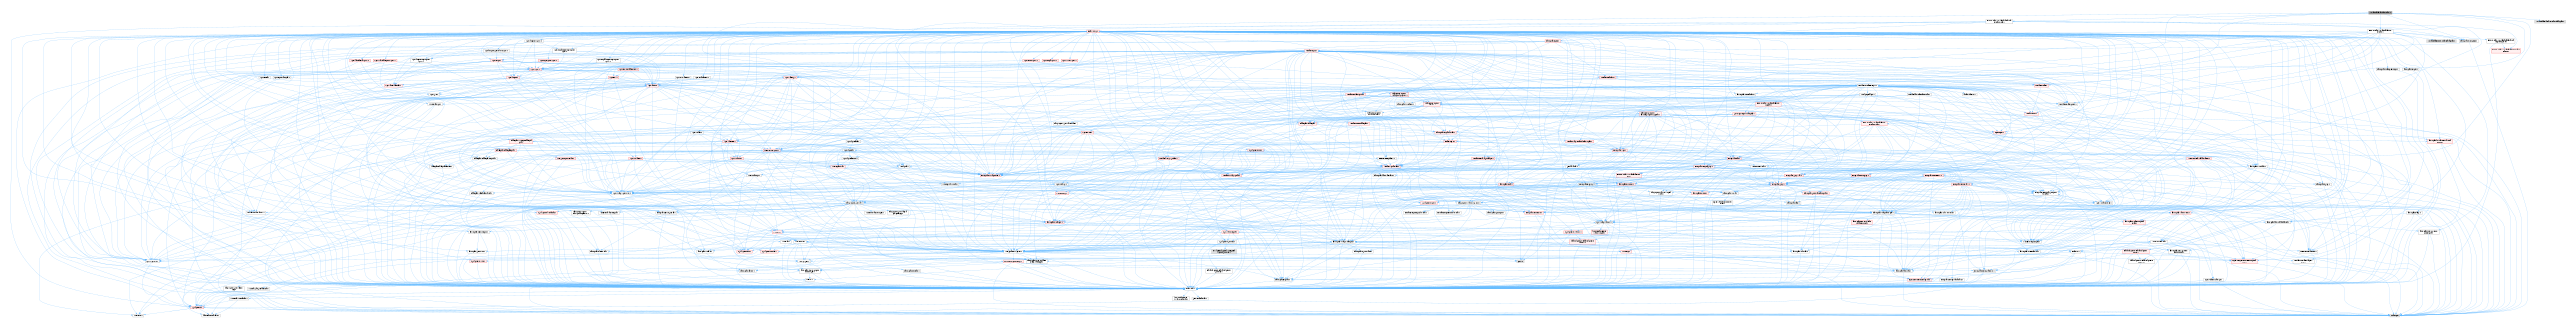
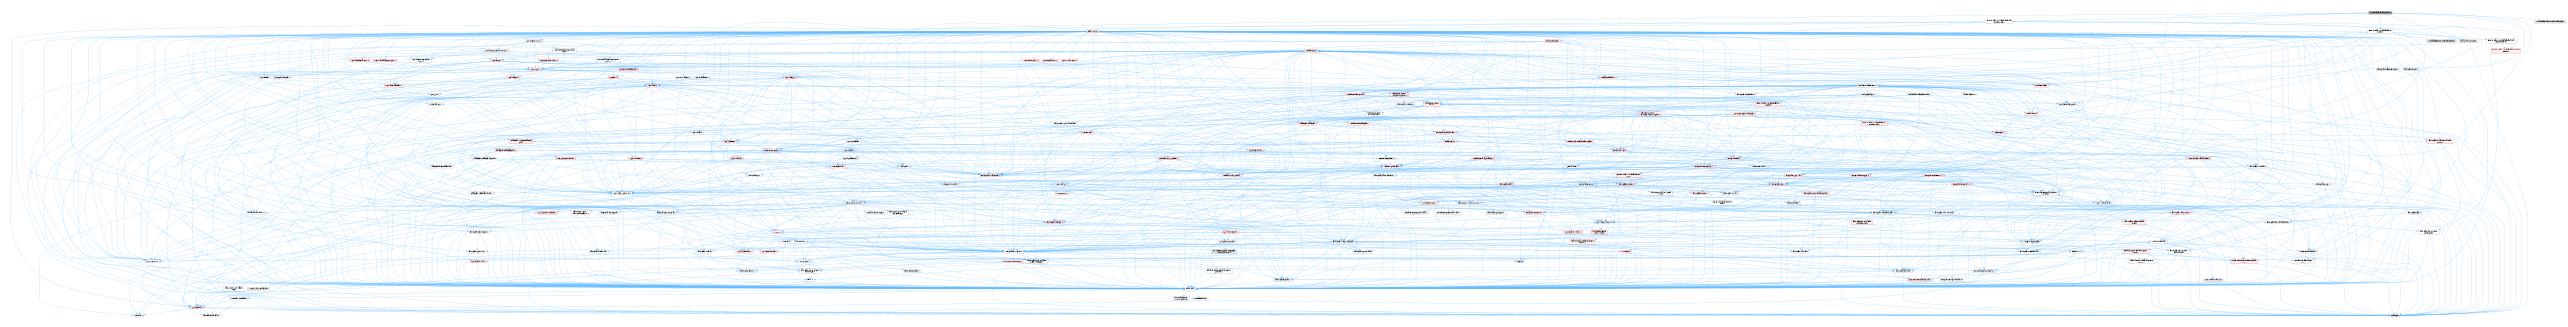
node "Algo/CoreDefines.h": label "Algo/CoreDefines.h" -> "Misc/CoreDefines.h"
